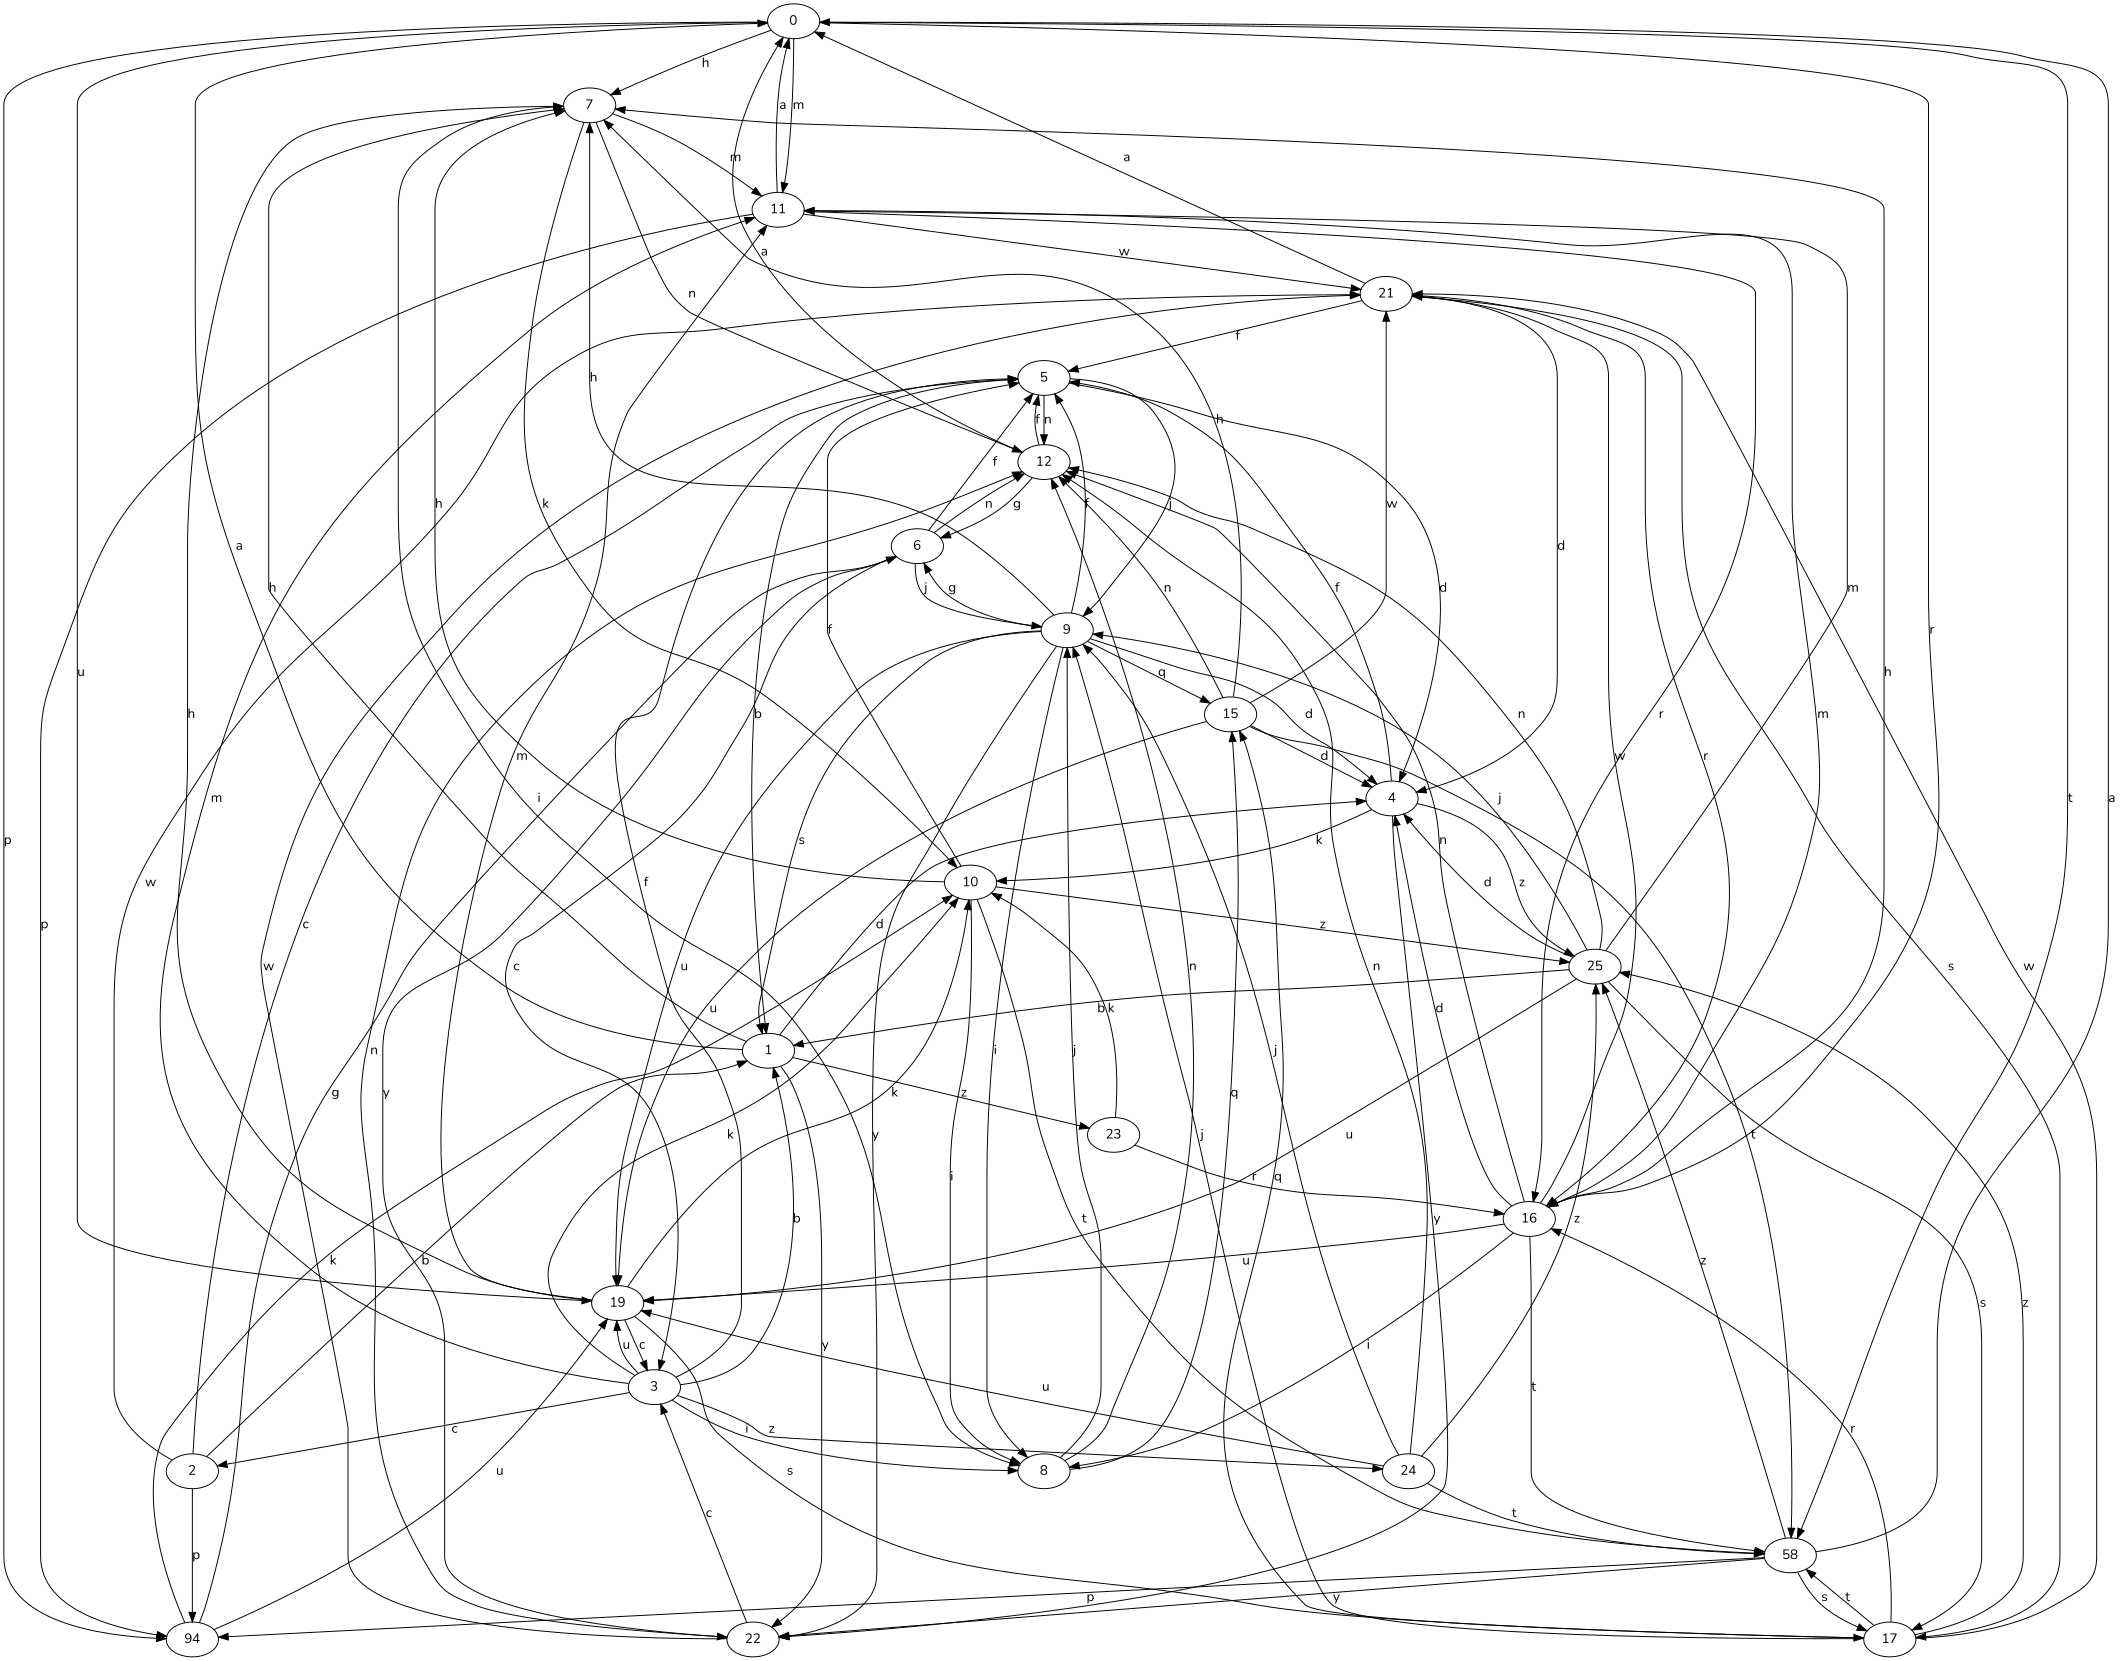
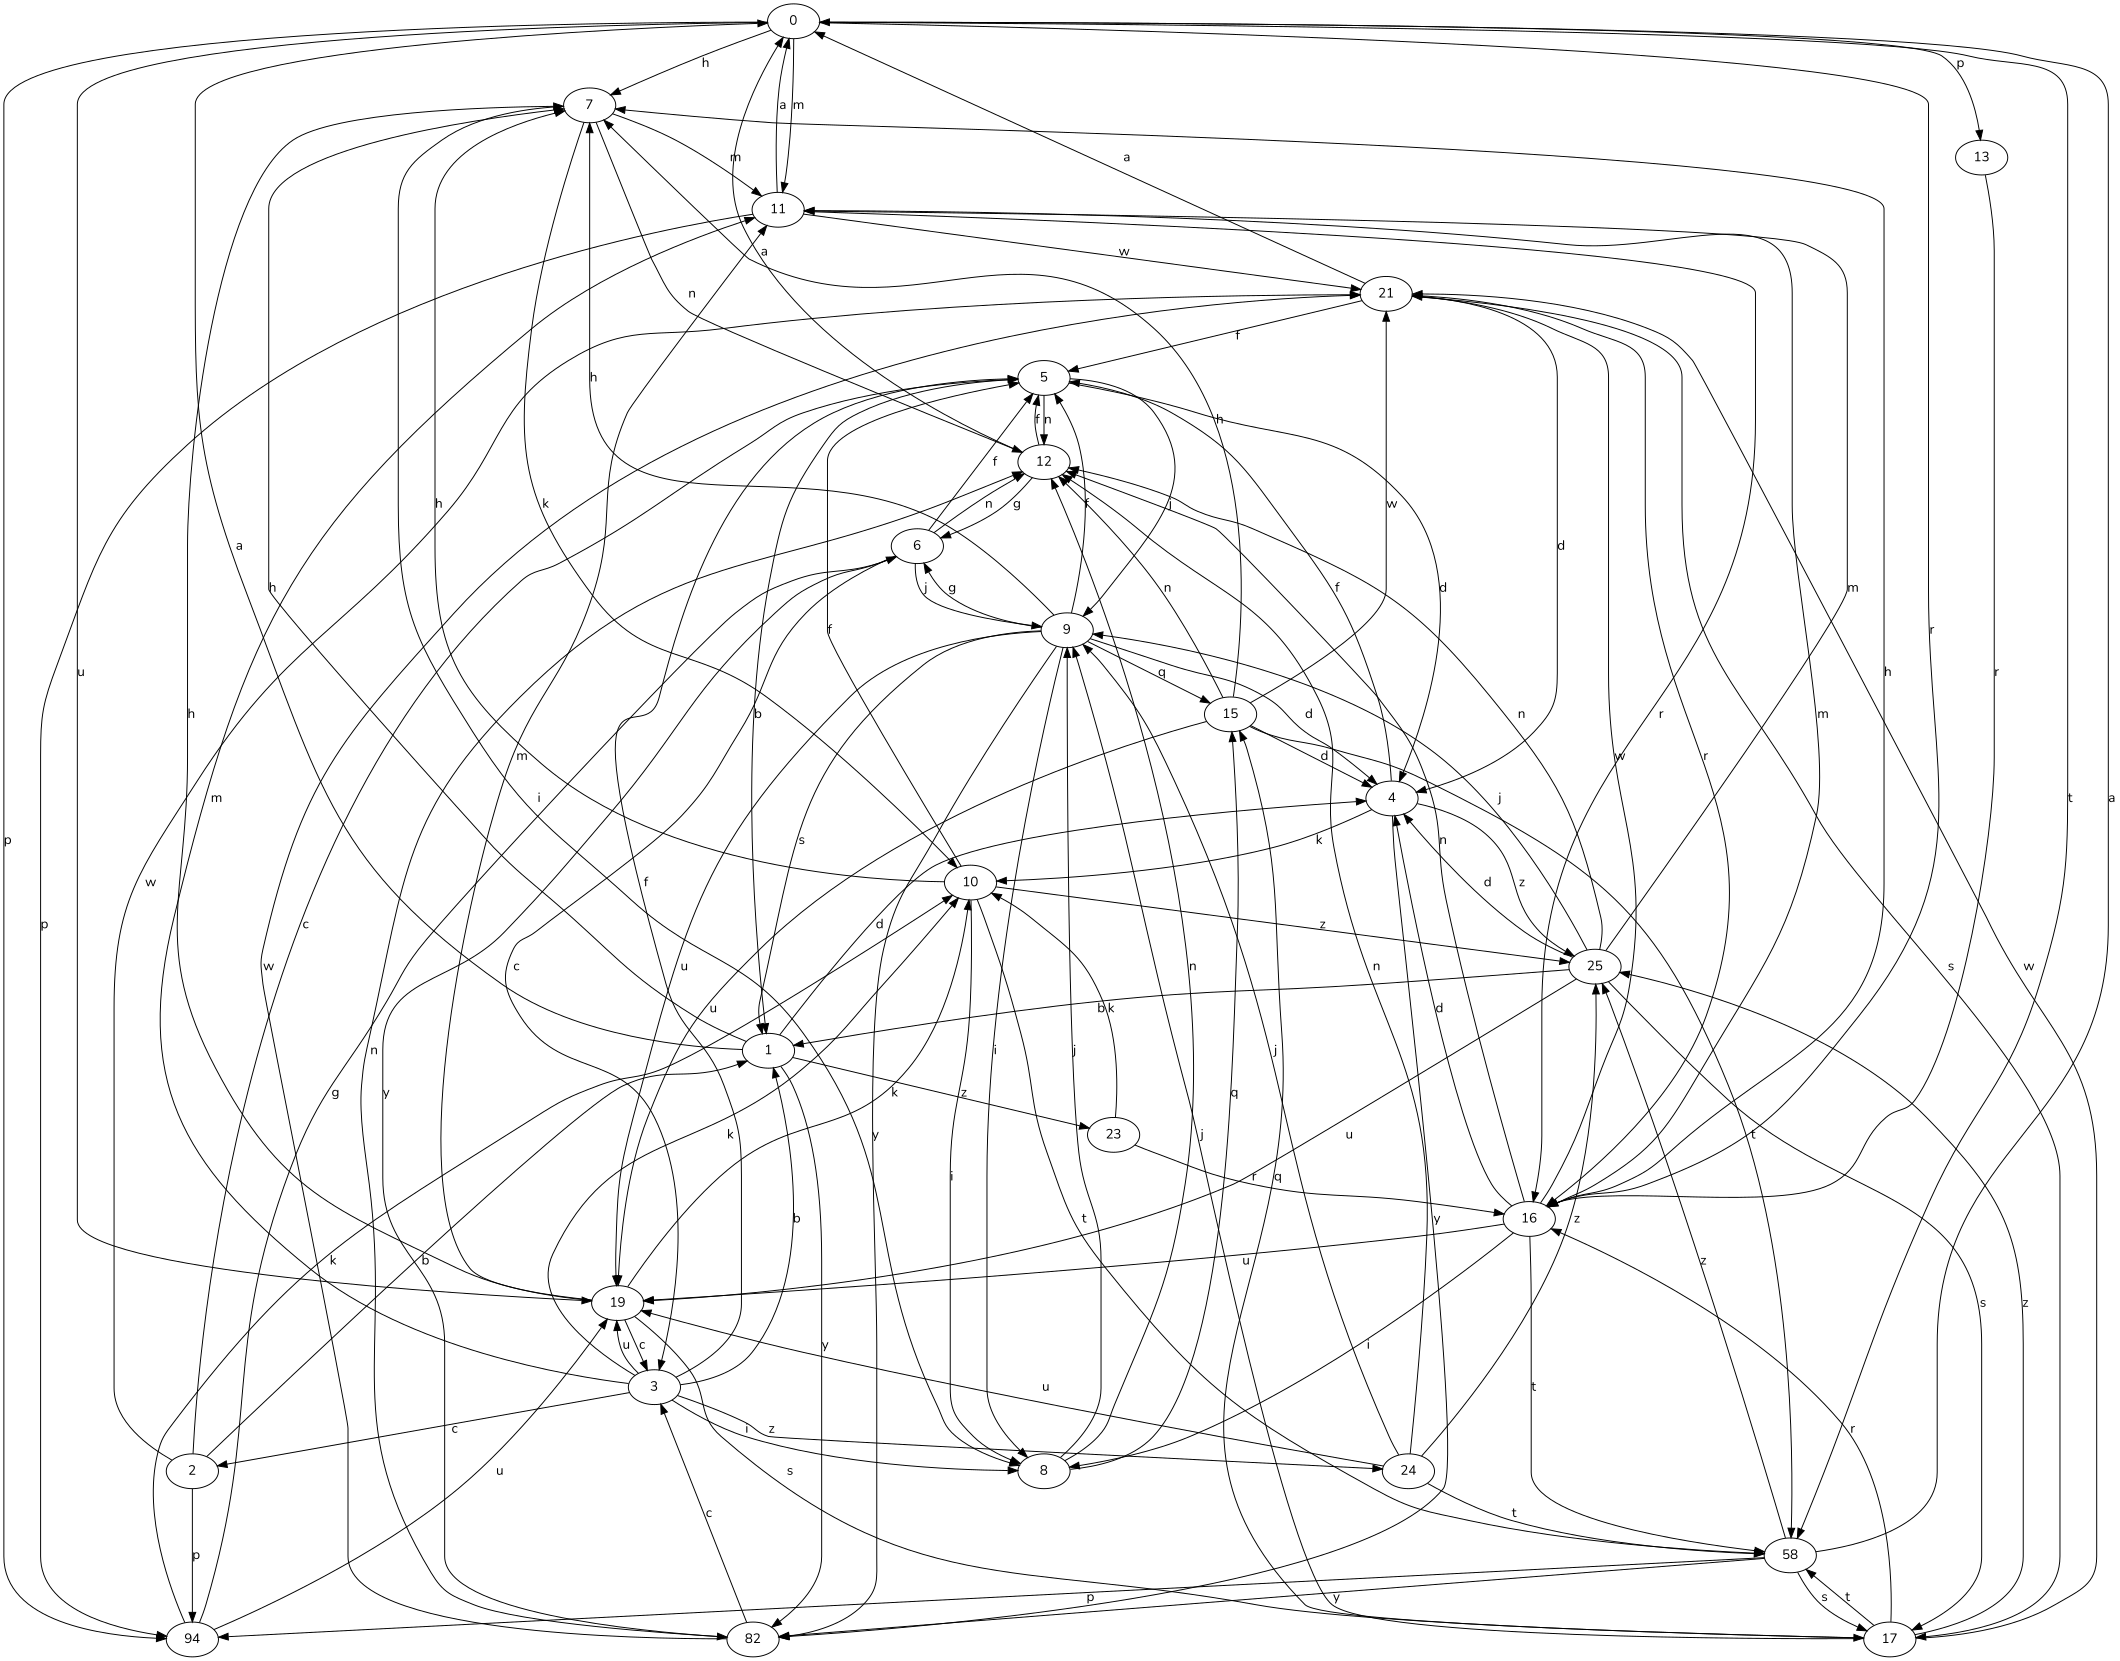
node "13": added
node "22": label "22" -> "82"
